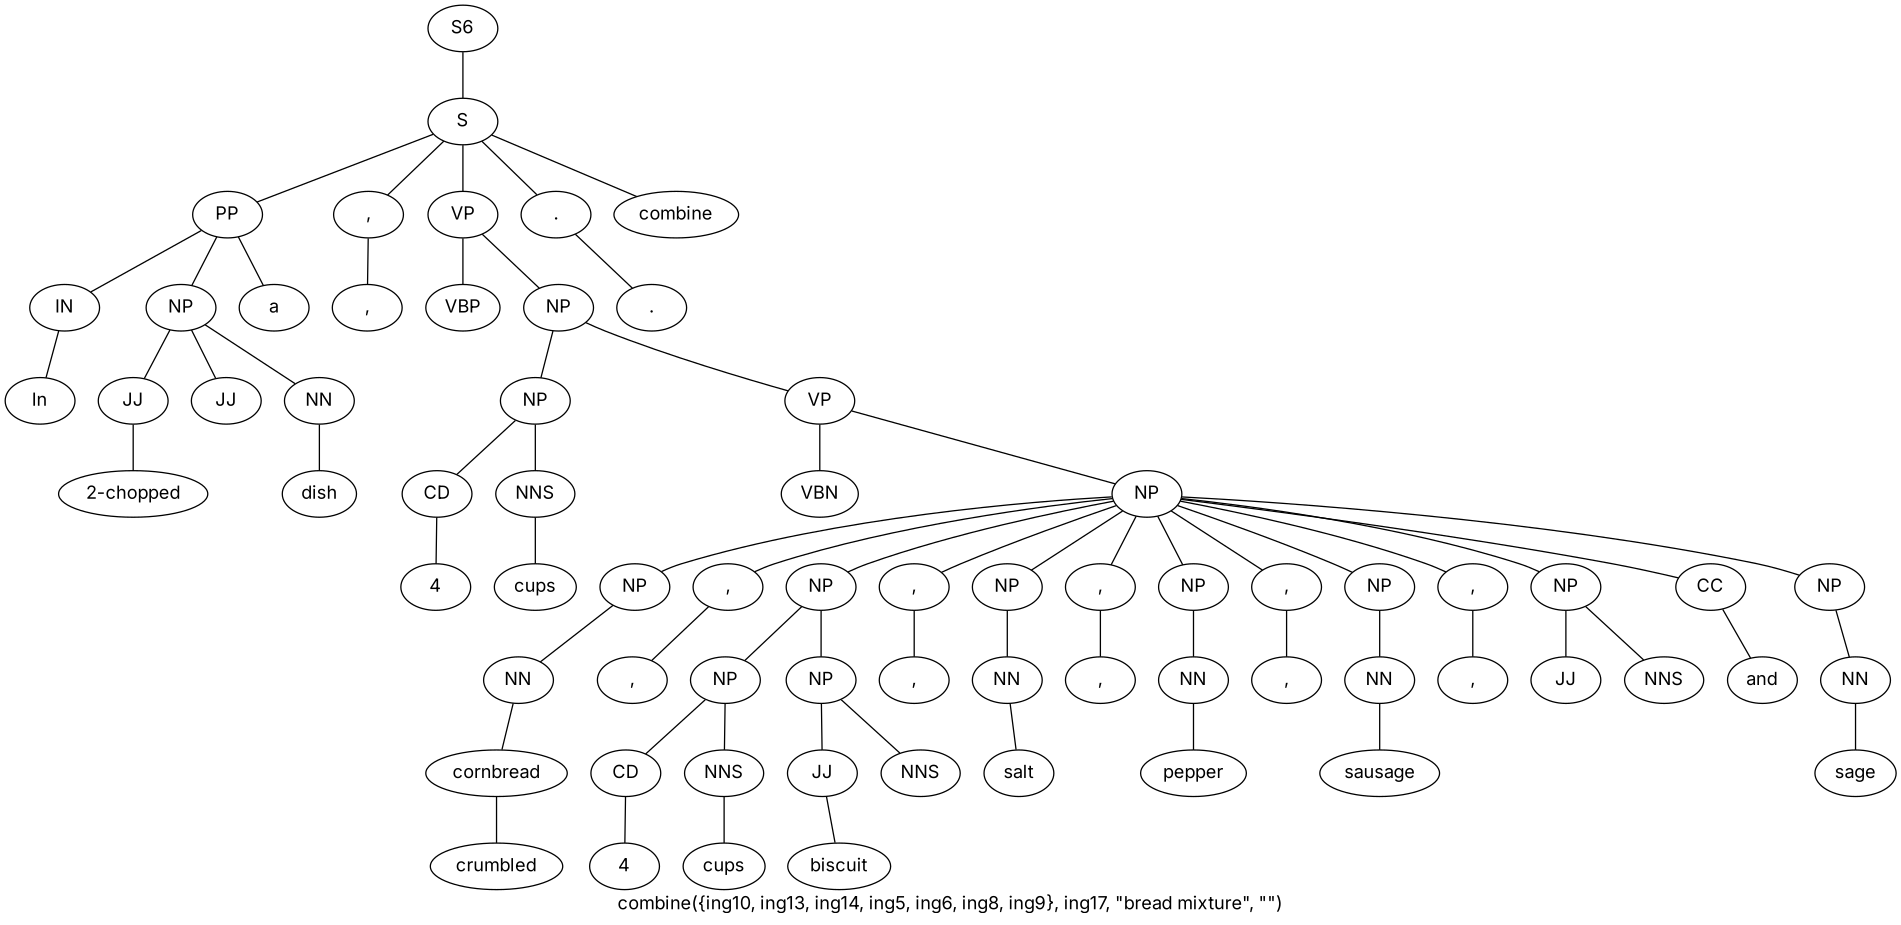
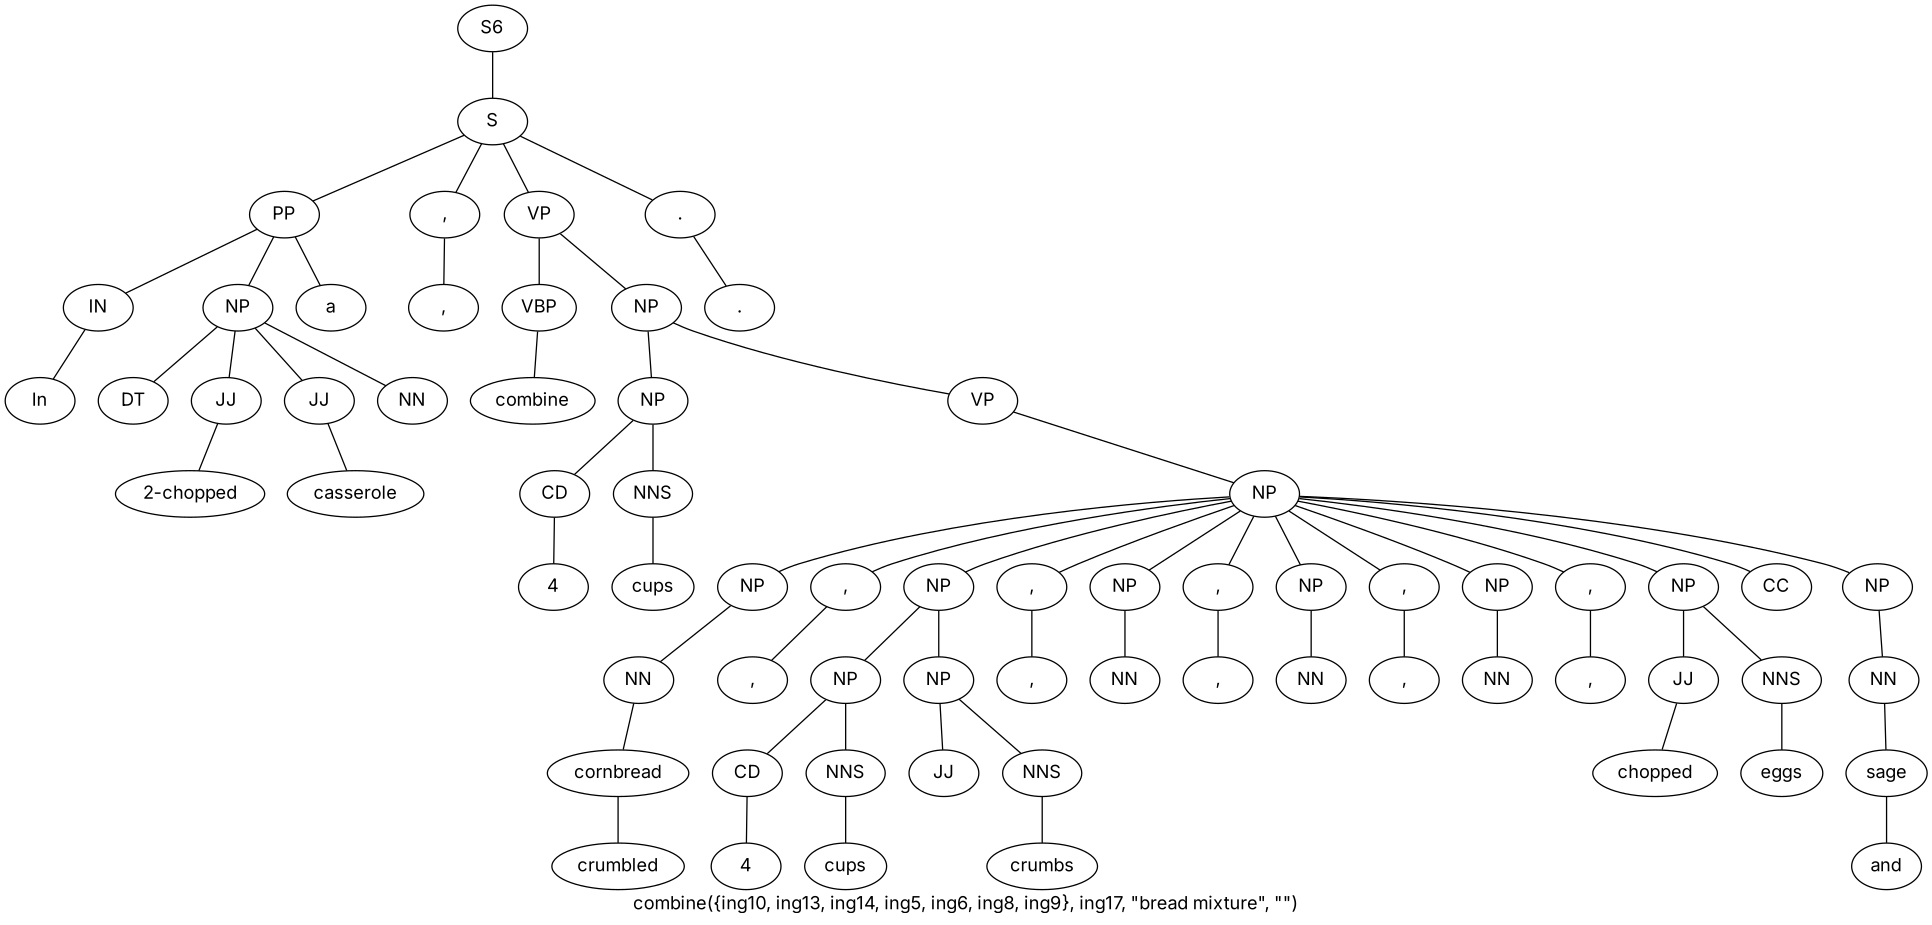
edge "S" -- "combine": now "VBP" -- "combine"
node "DT": added
node "dish": removed
node "casserole": added
node "VBN": removed
edge "CC" -- "and": now "sage" -- "and"
node "salt": removed
node "pepper": removed
node "sausage": removed
node "chopped": added
node "eggs": added
node "biscuit": removed
node "crumbs": added
